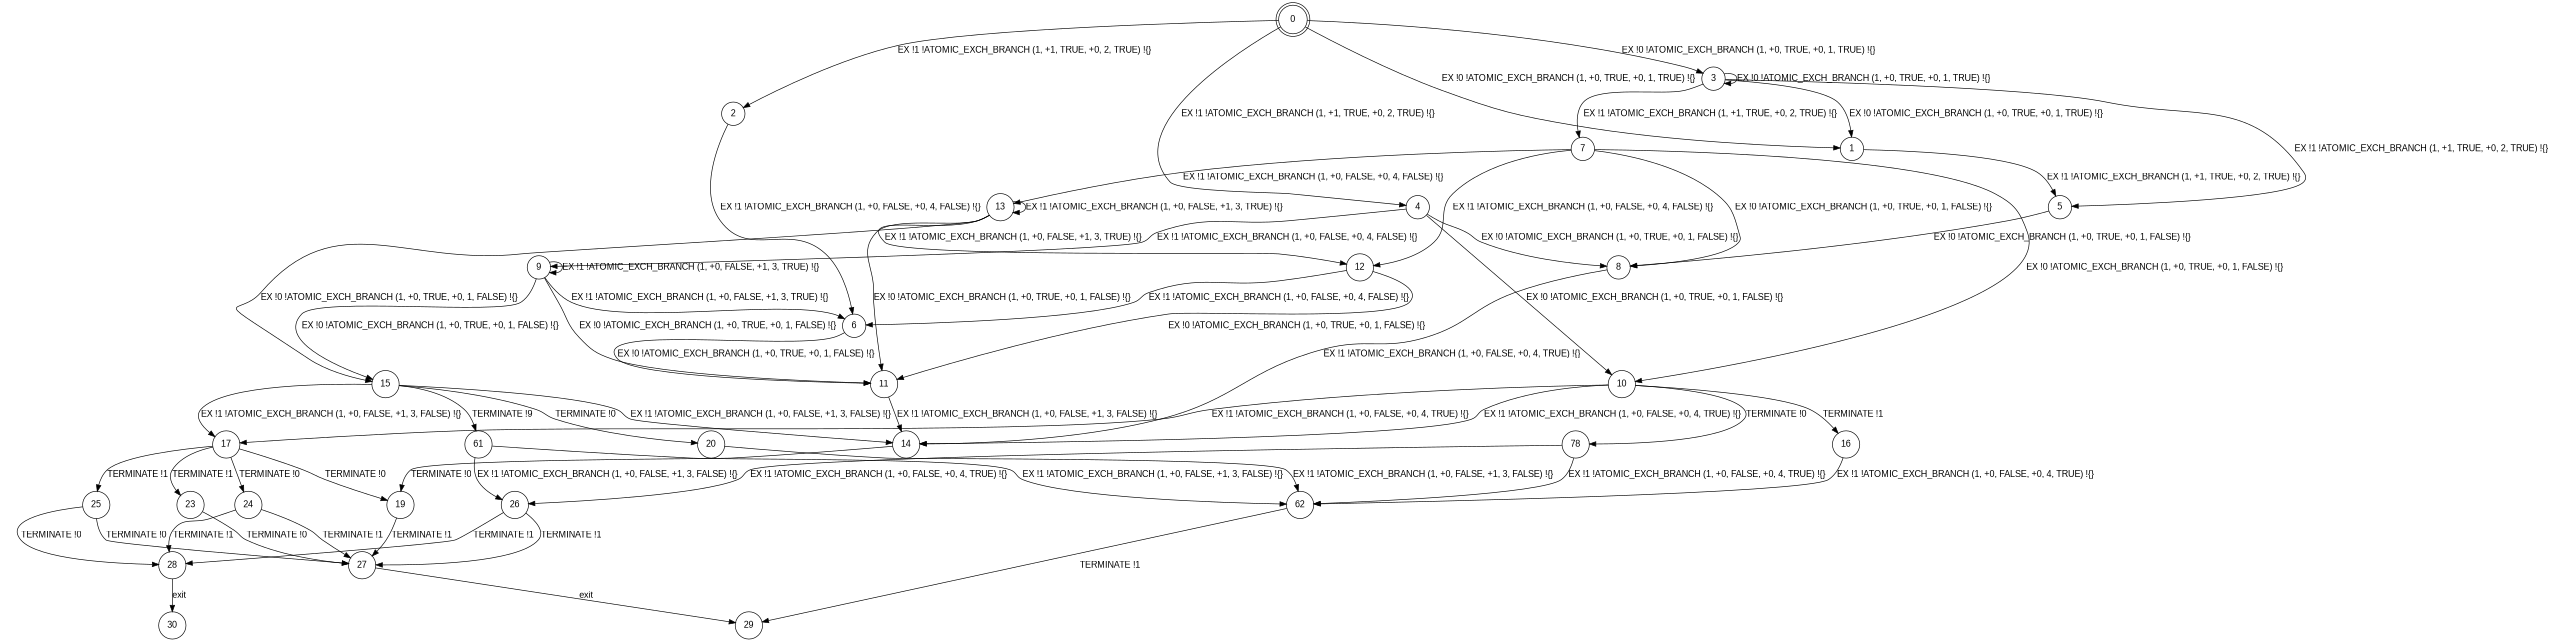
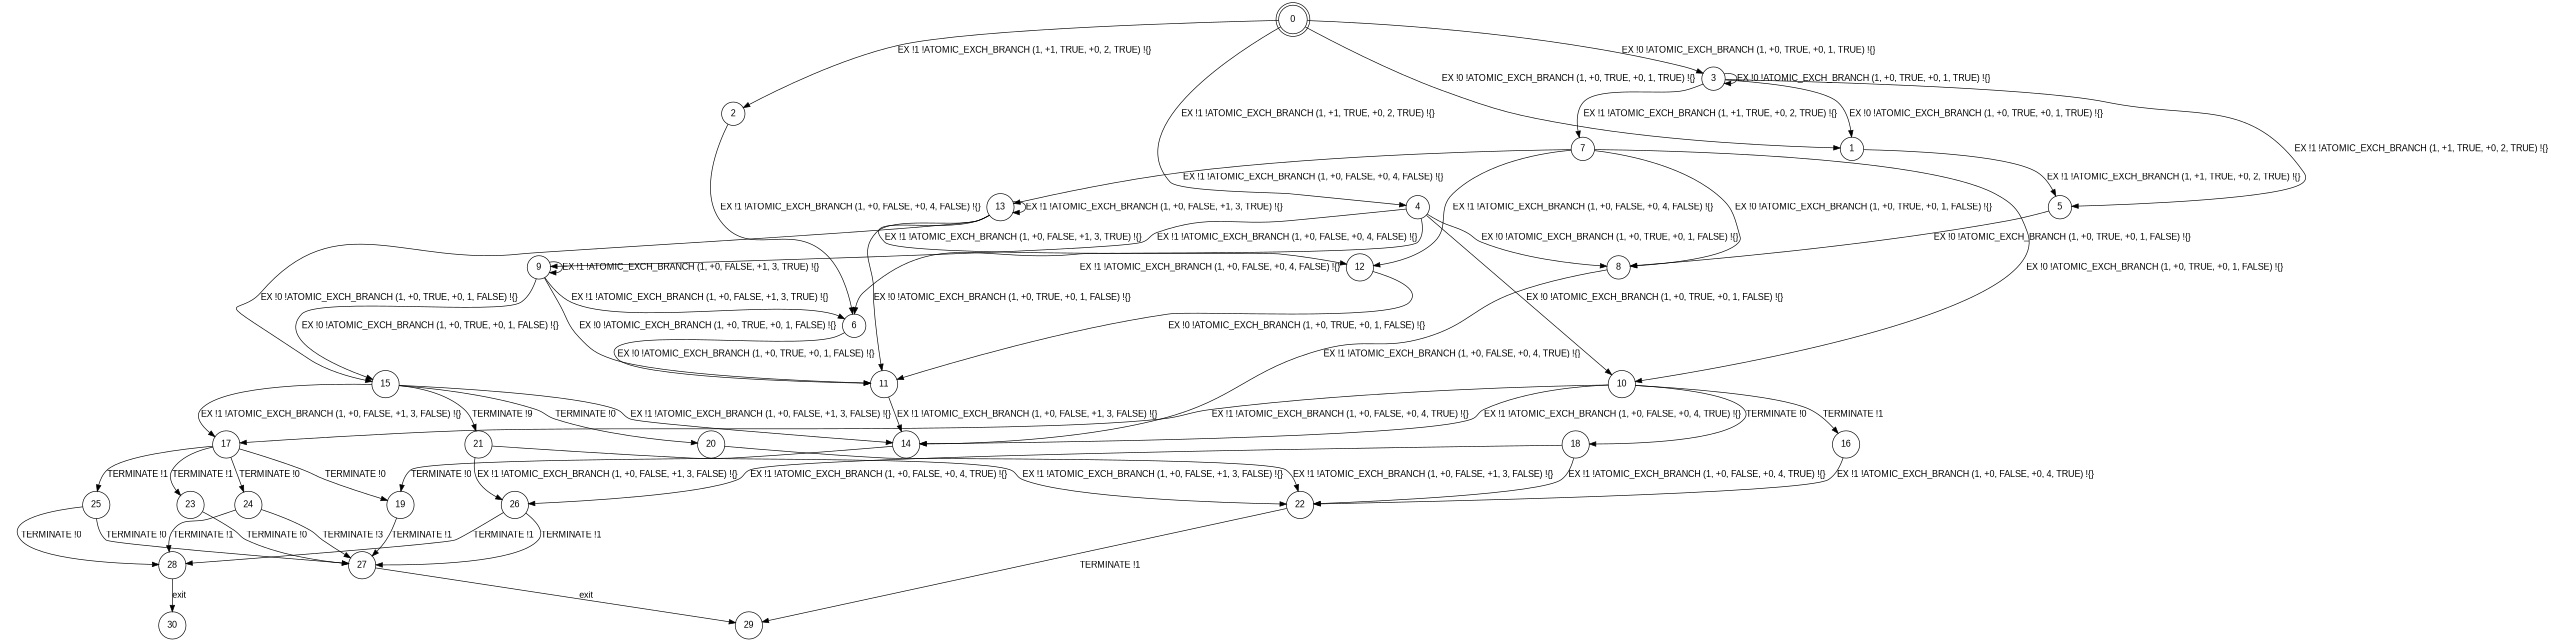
edge "12" -> "6": now "4" -> "6"
node "61": label "61" -> "21"
node "78": label "78" -> "18"
node "62": label "62" -> "22"
edge "24" -> "27": label "TERMINATE !1" -> "TERMINATE !3"
